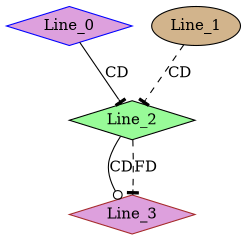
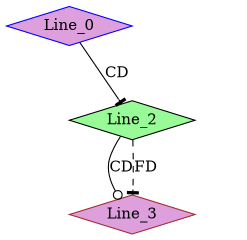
node "Line_1": removed
